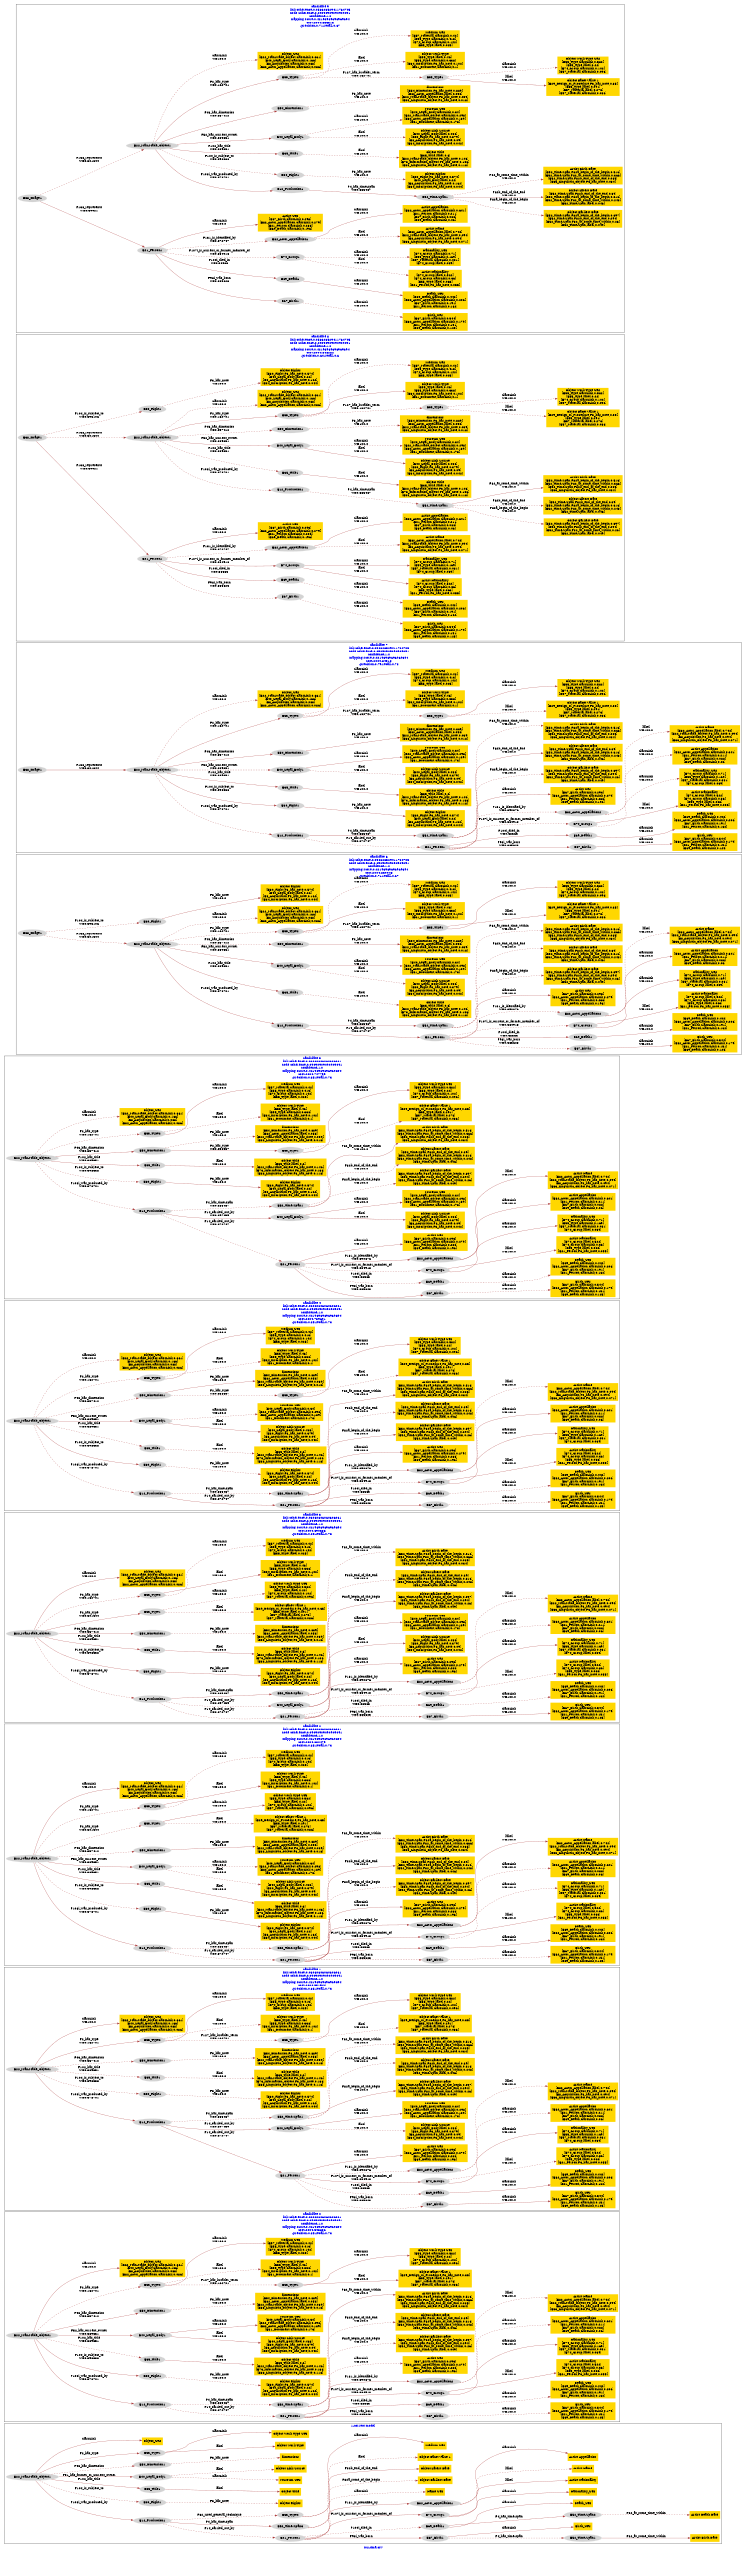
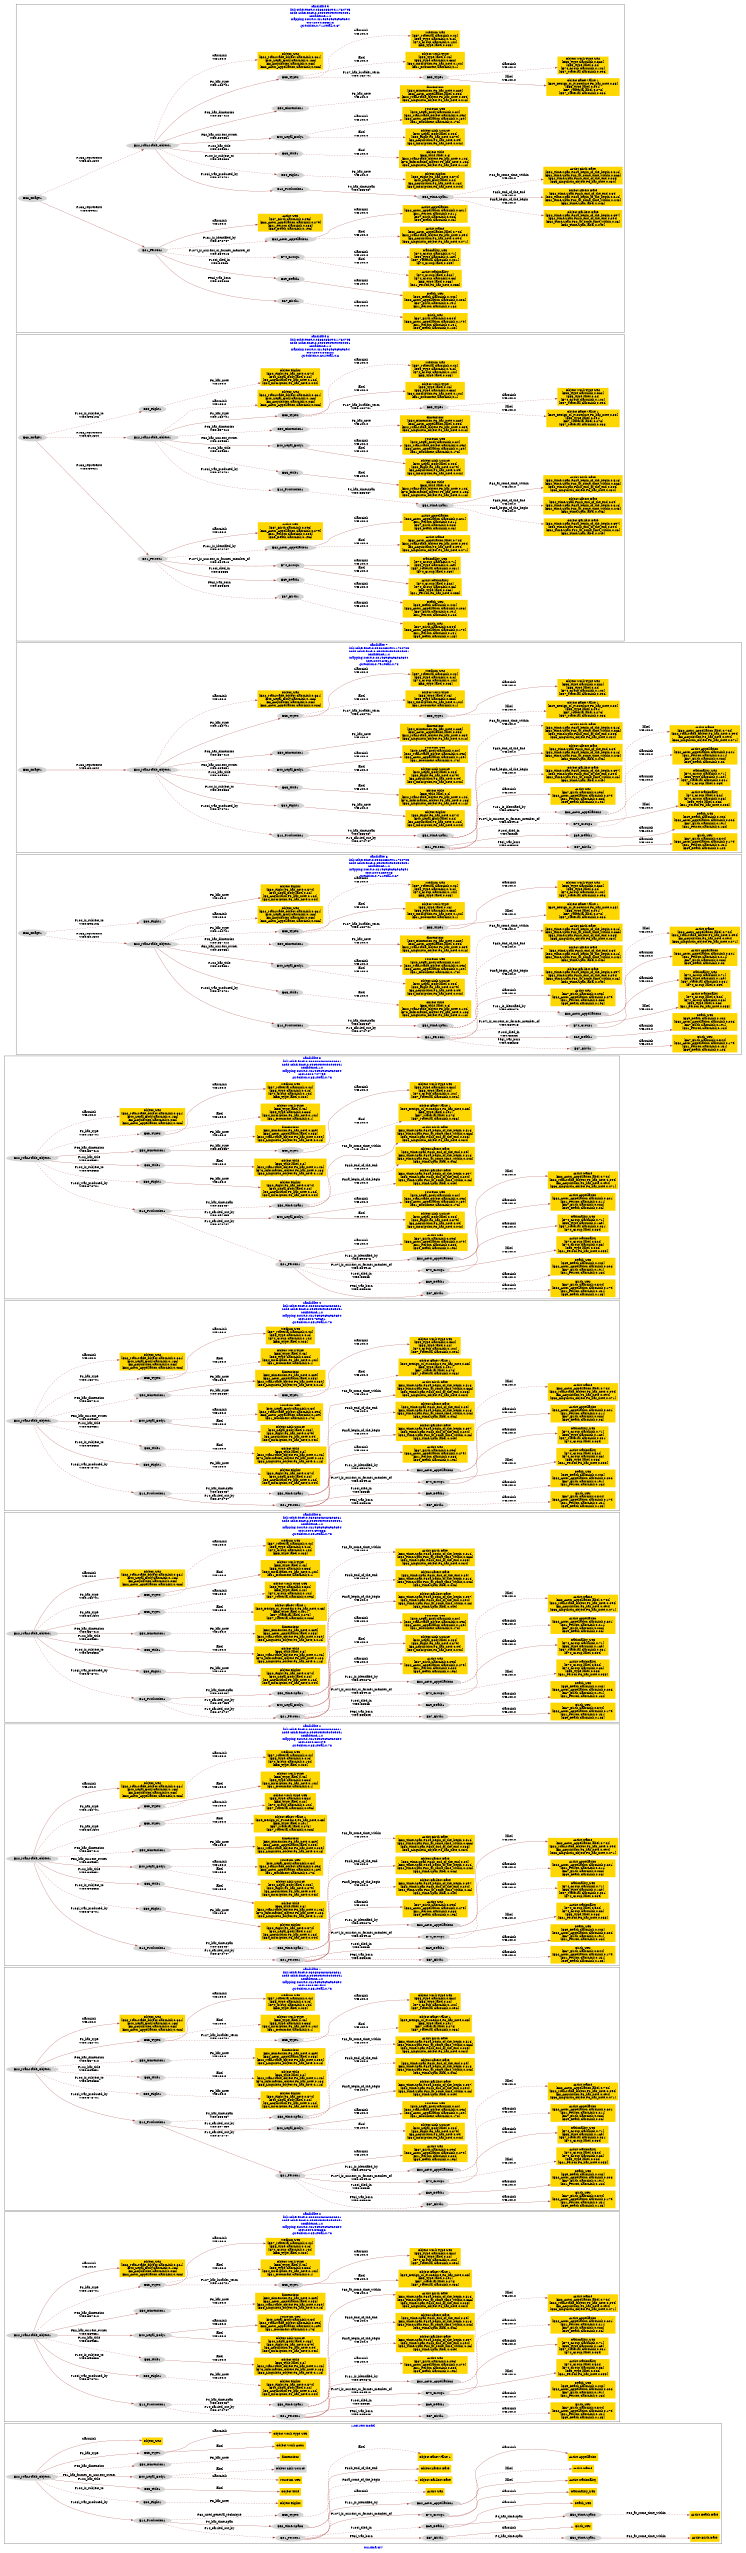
node "Object Work Type": label "Object Work Type" -> "Object Work Actor"
node "Medium URI": removed
node "Object Link Source": fillcolor gold -> lightgray
node "Name URI": label "Name URI" -> "Artist URI"
